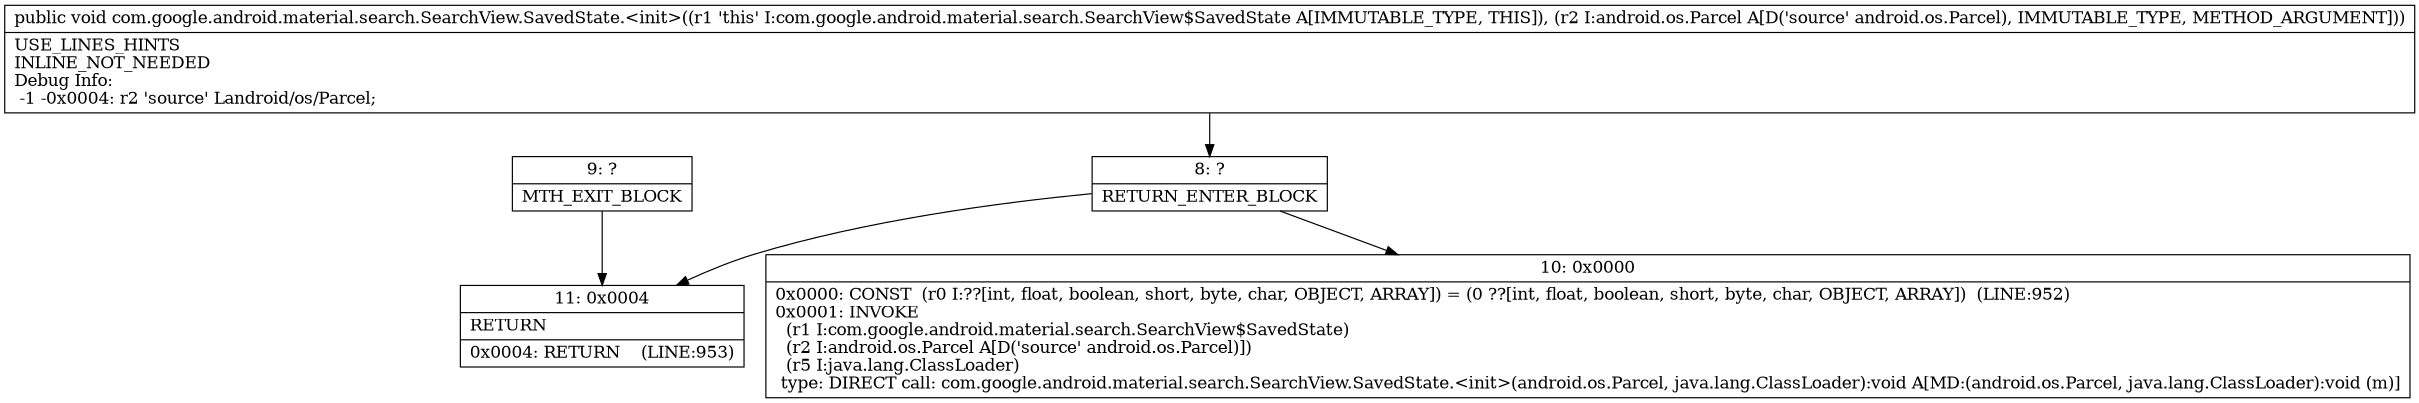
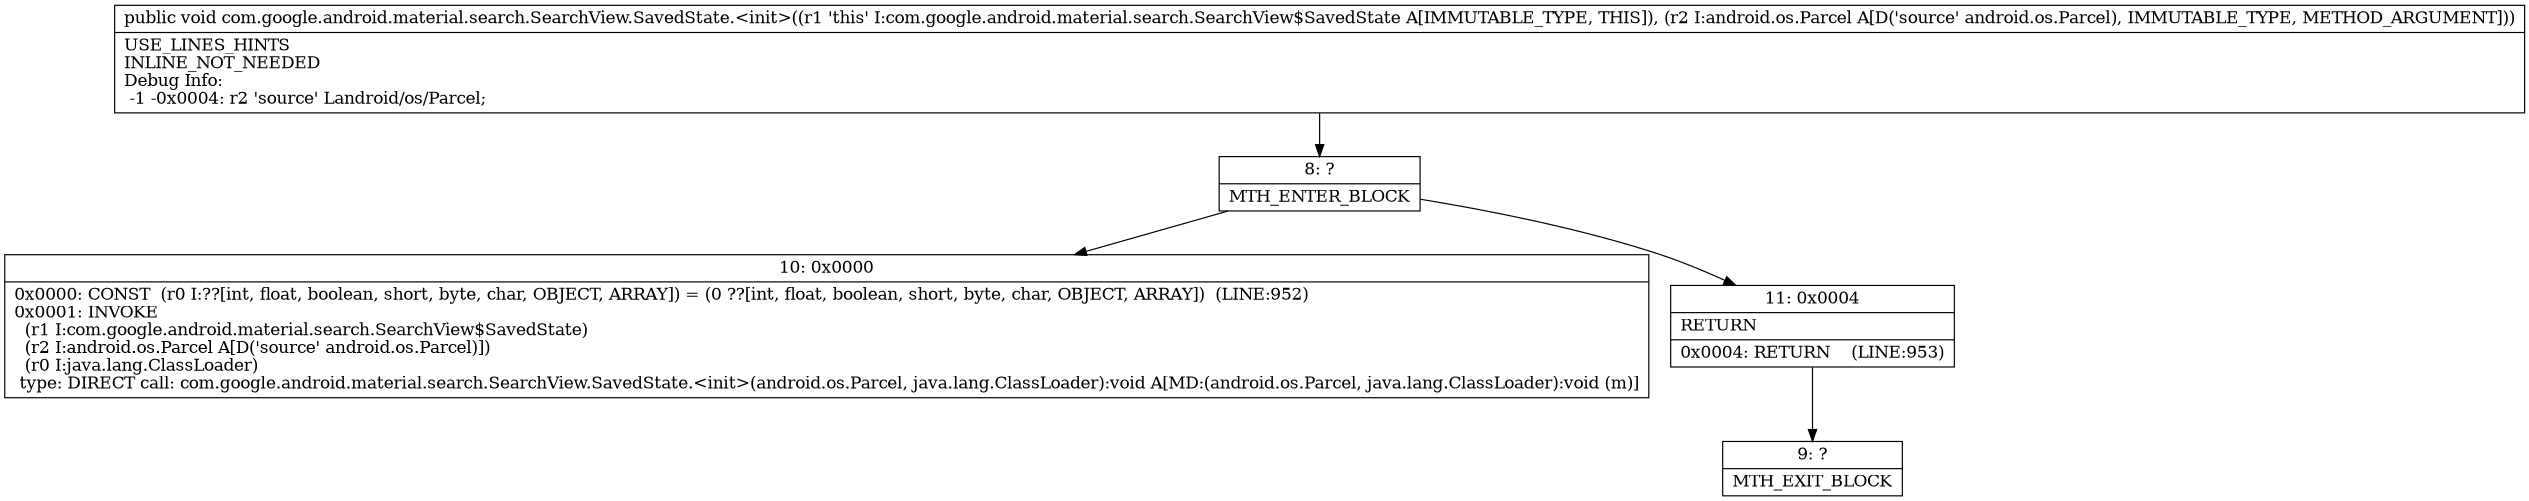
node "8: ?": text "RETURN_ENTER_BLOCK" -> "MTH_ENTER_BLOCK"
edge "9: ?" -> "11: 0x0004": reversed
node "10: 0x0000": text "(r5 I:java.lang.ClassLoader)" -> "(r0 I:java.lang.ClassLoader)"
